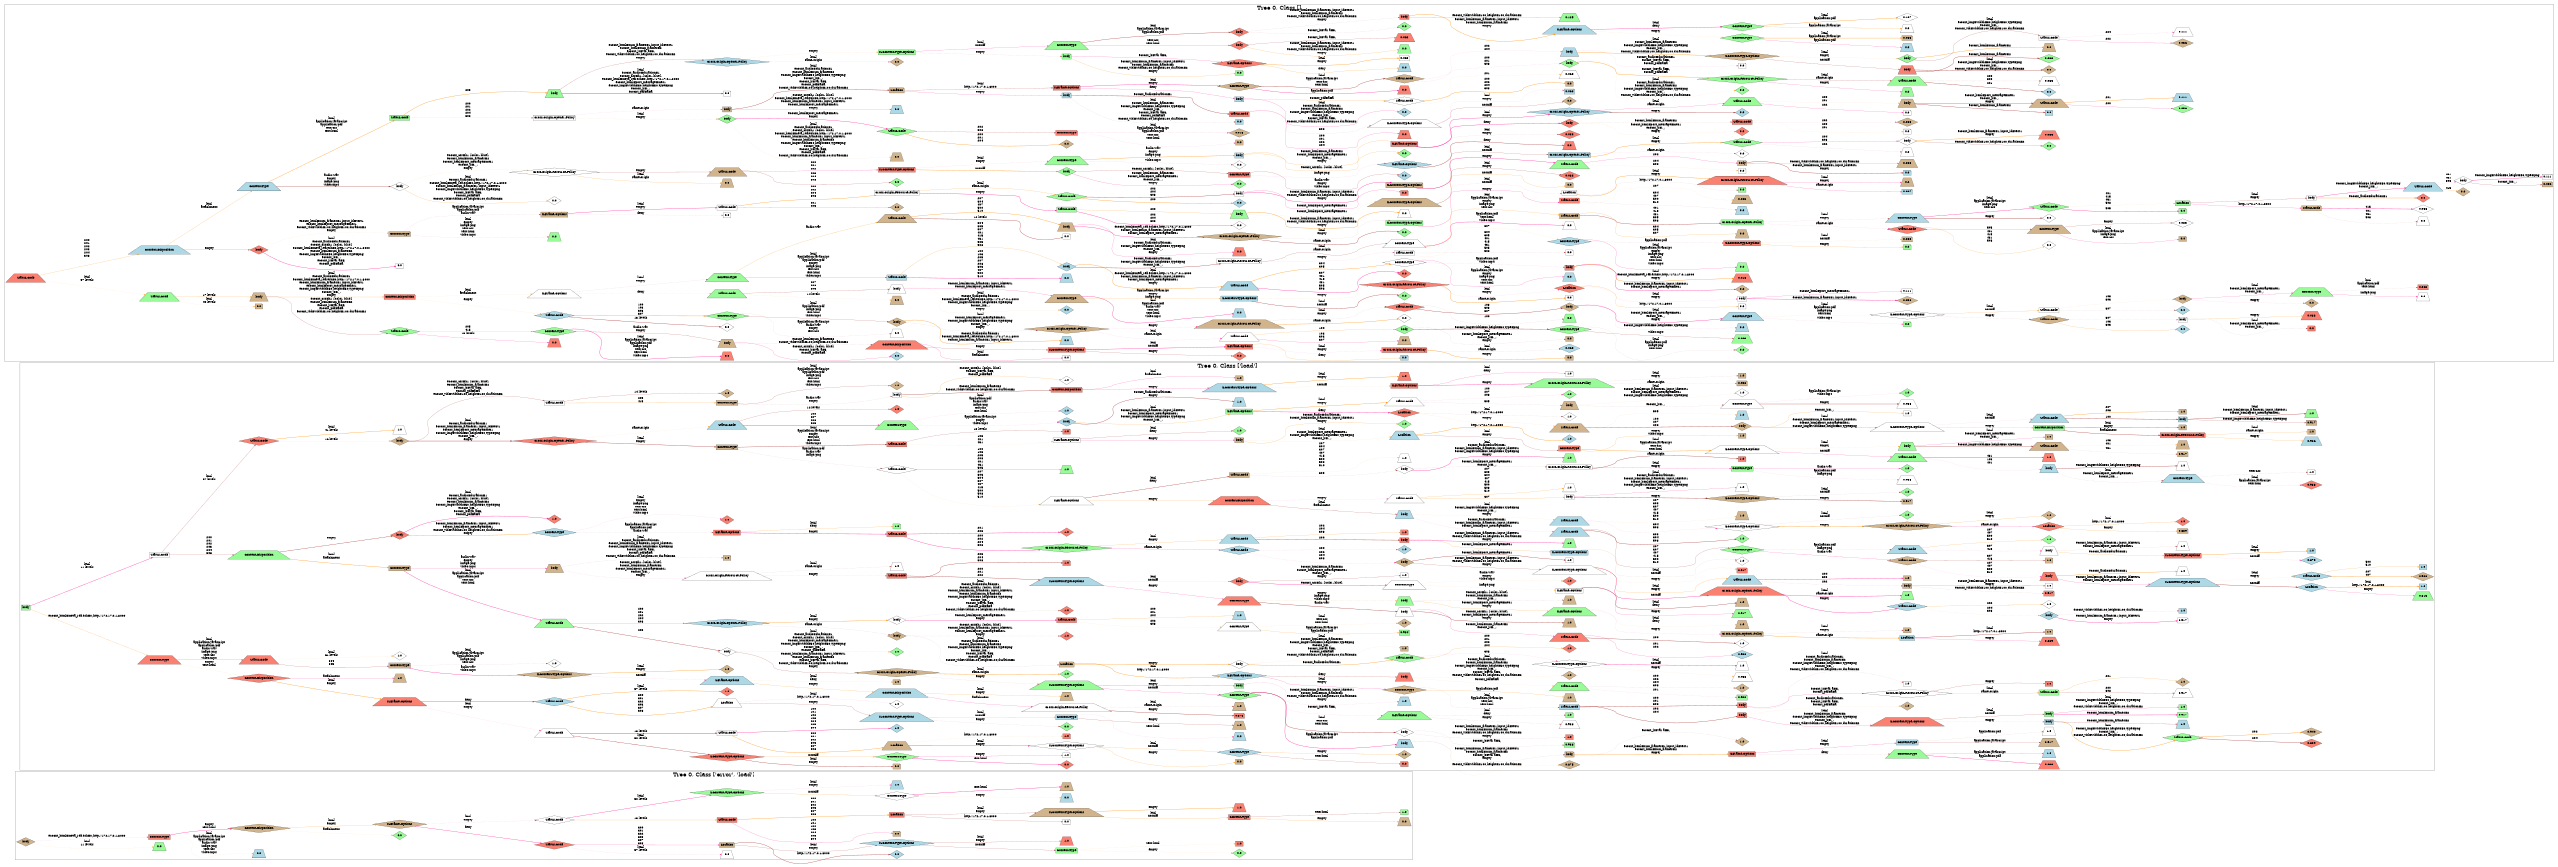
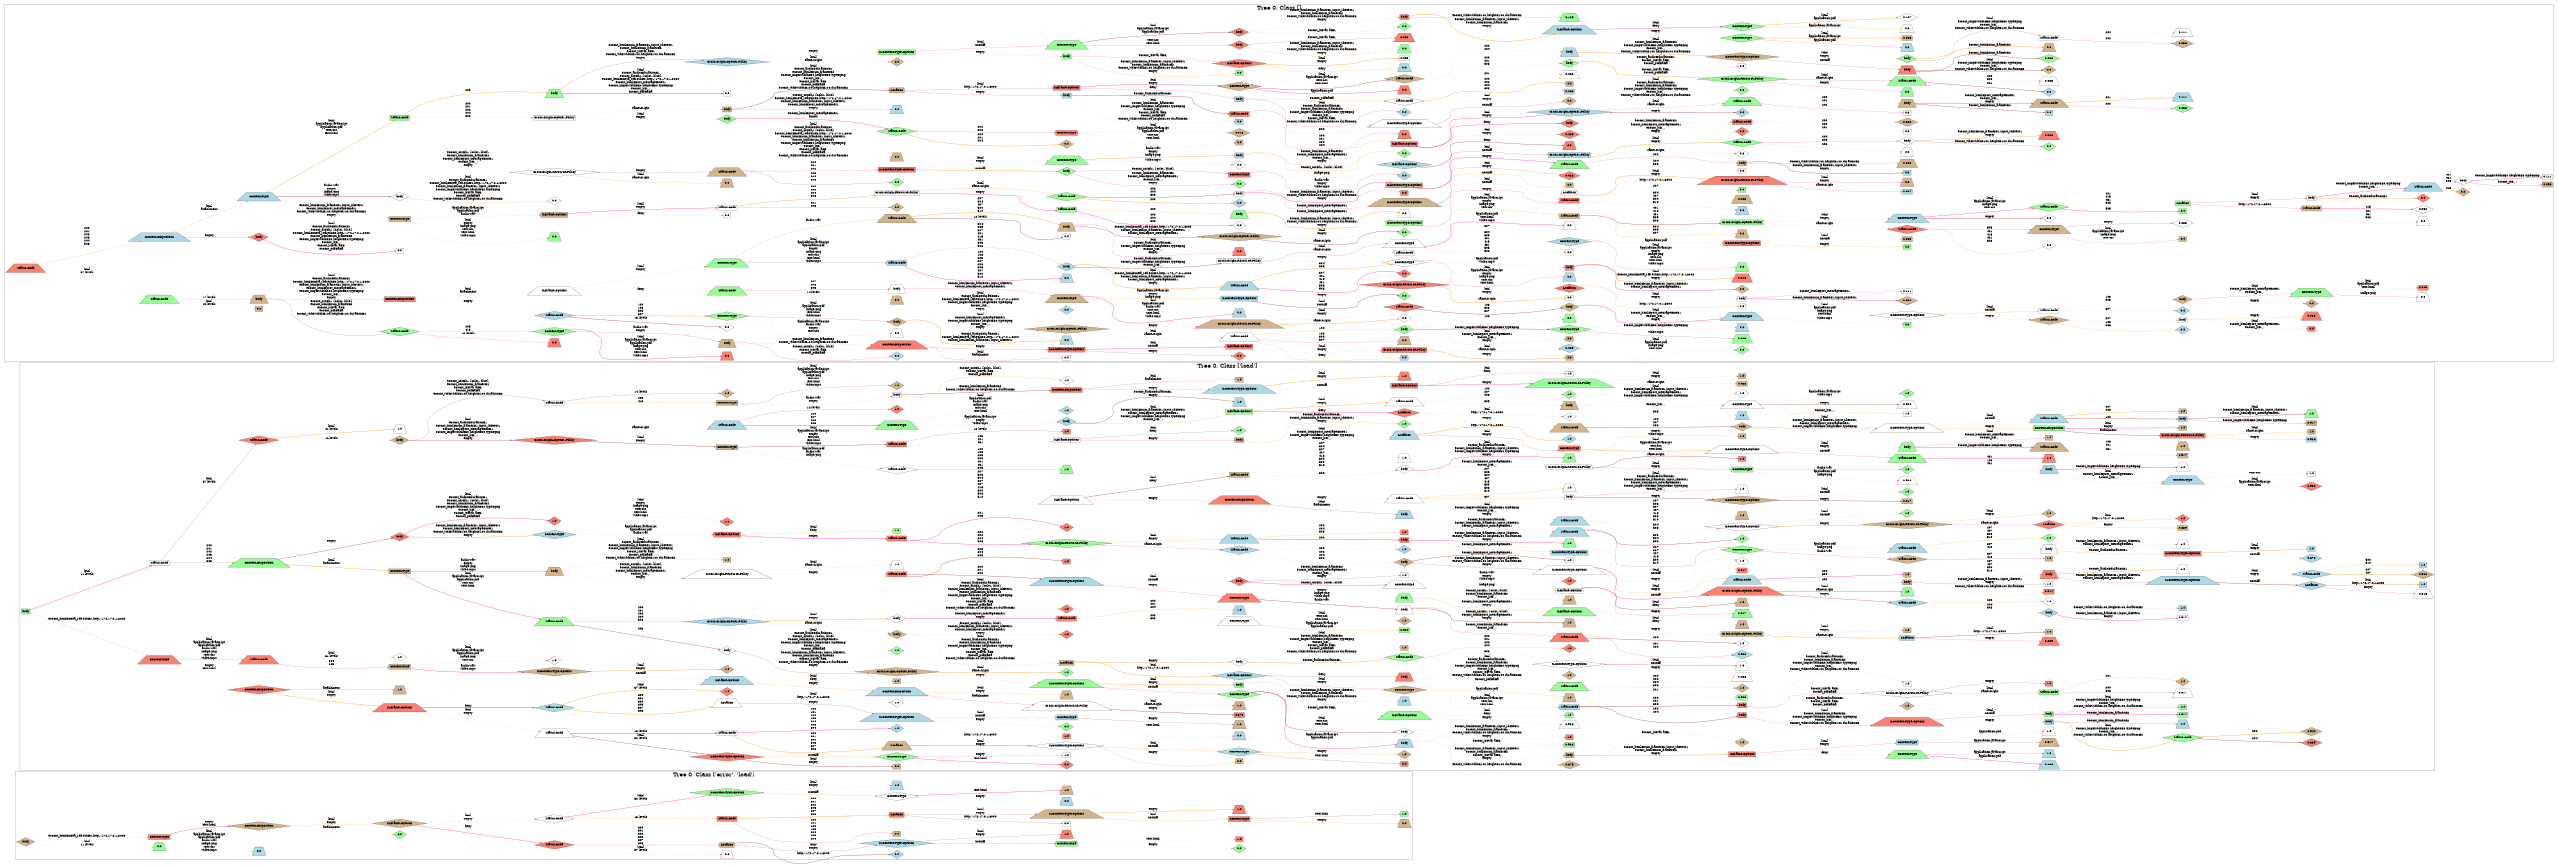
node "0.926": shape trapezium -> note
node "0.813": fillcolor palegreen -> white
node "0.833": fillcolor salmon -> lightblue
